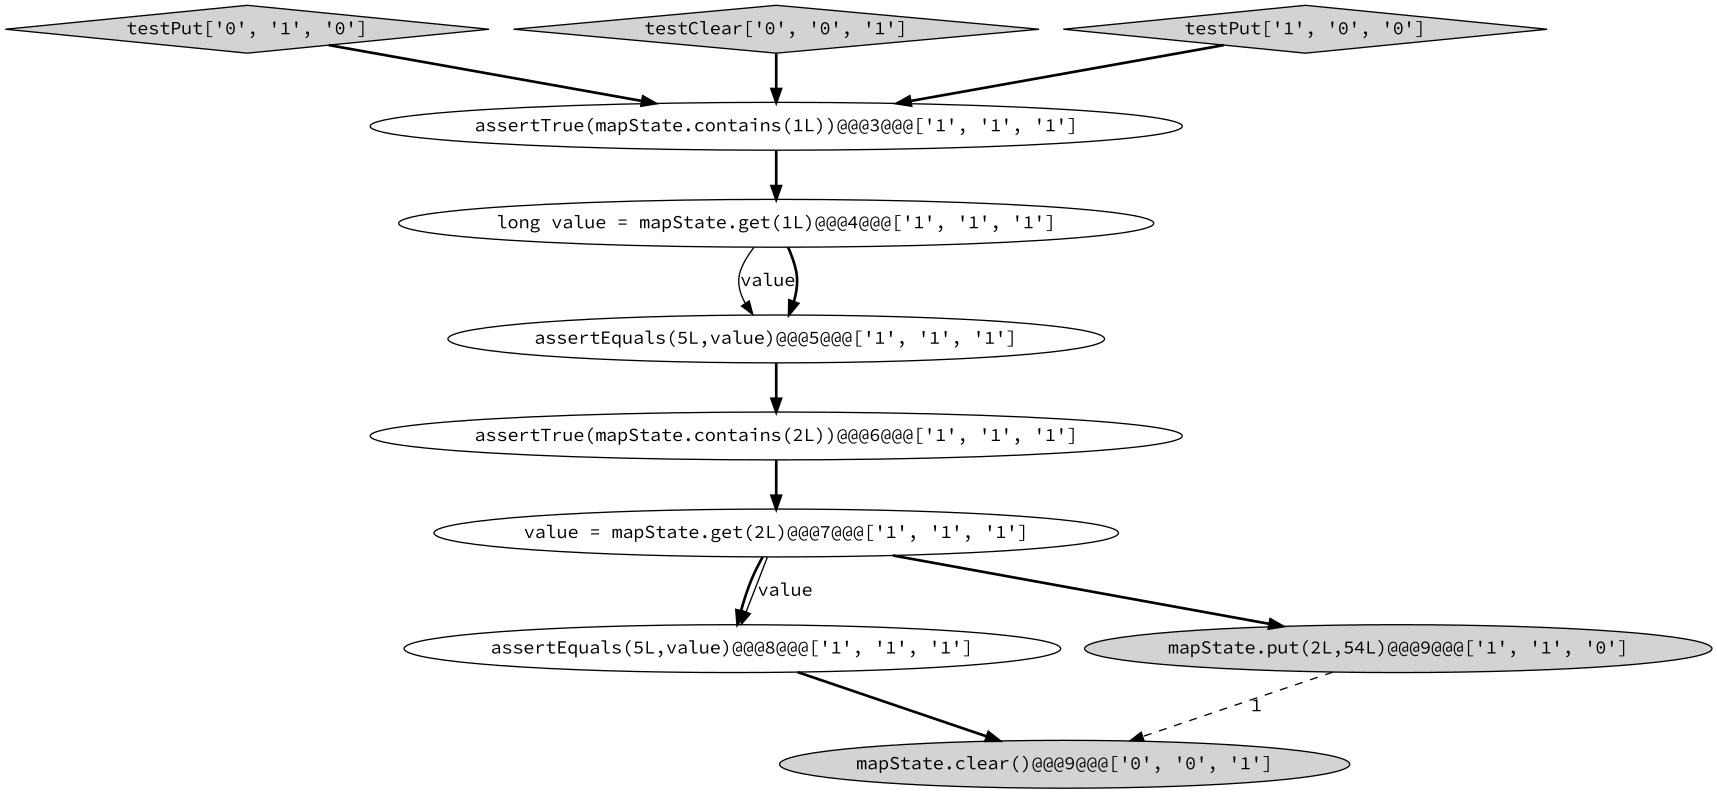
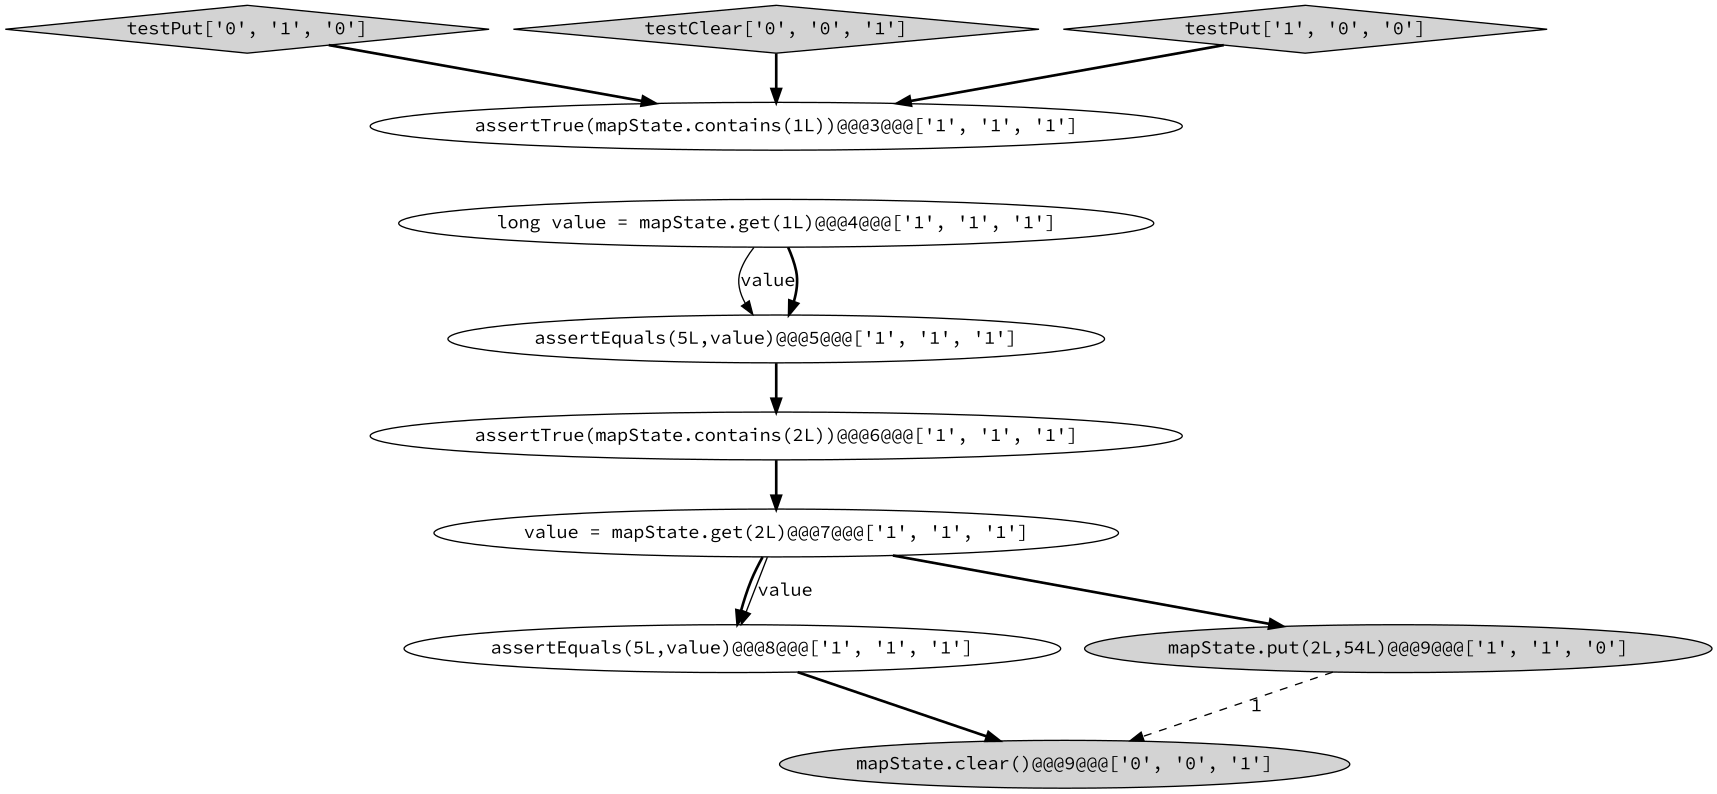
edge "assertTrue(mapState.contains(1L))@@@3@@@['1', '1', '1']" -> "long value = mapState.get(1L)@@@4@@@['1', '1', '1']": removed
